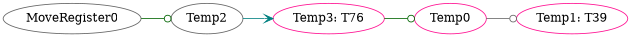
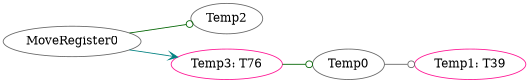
edge "Temp2" -> "Temp3: T76": now "MoveRegister0" -> "Temp3: T76"
node "Temp0": color deeppink -> gray40
